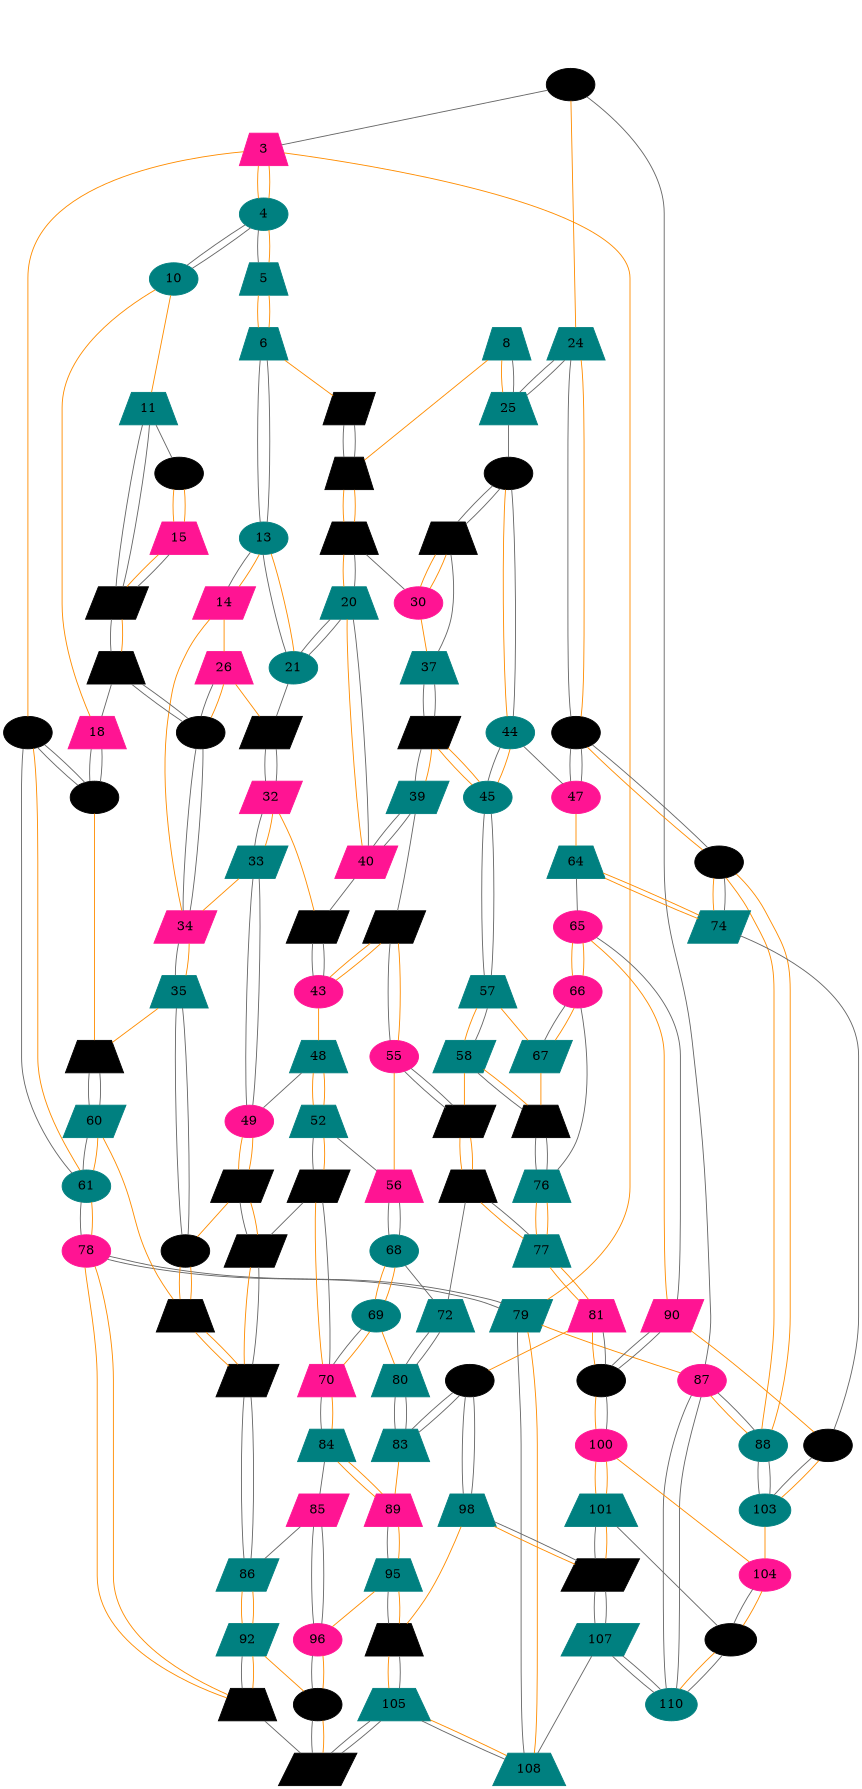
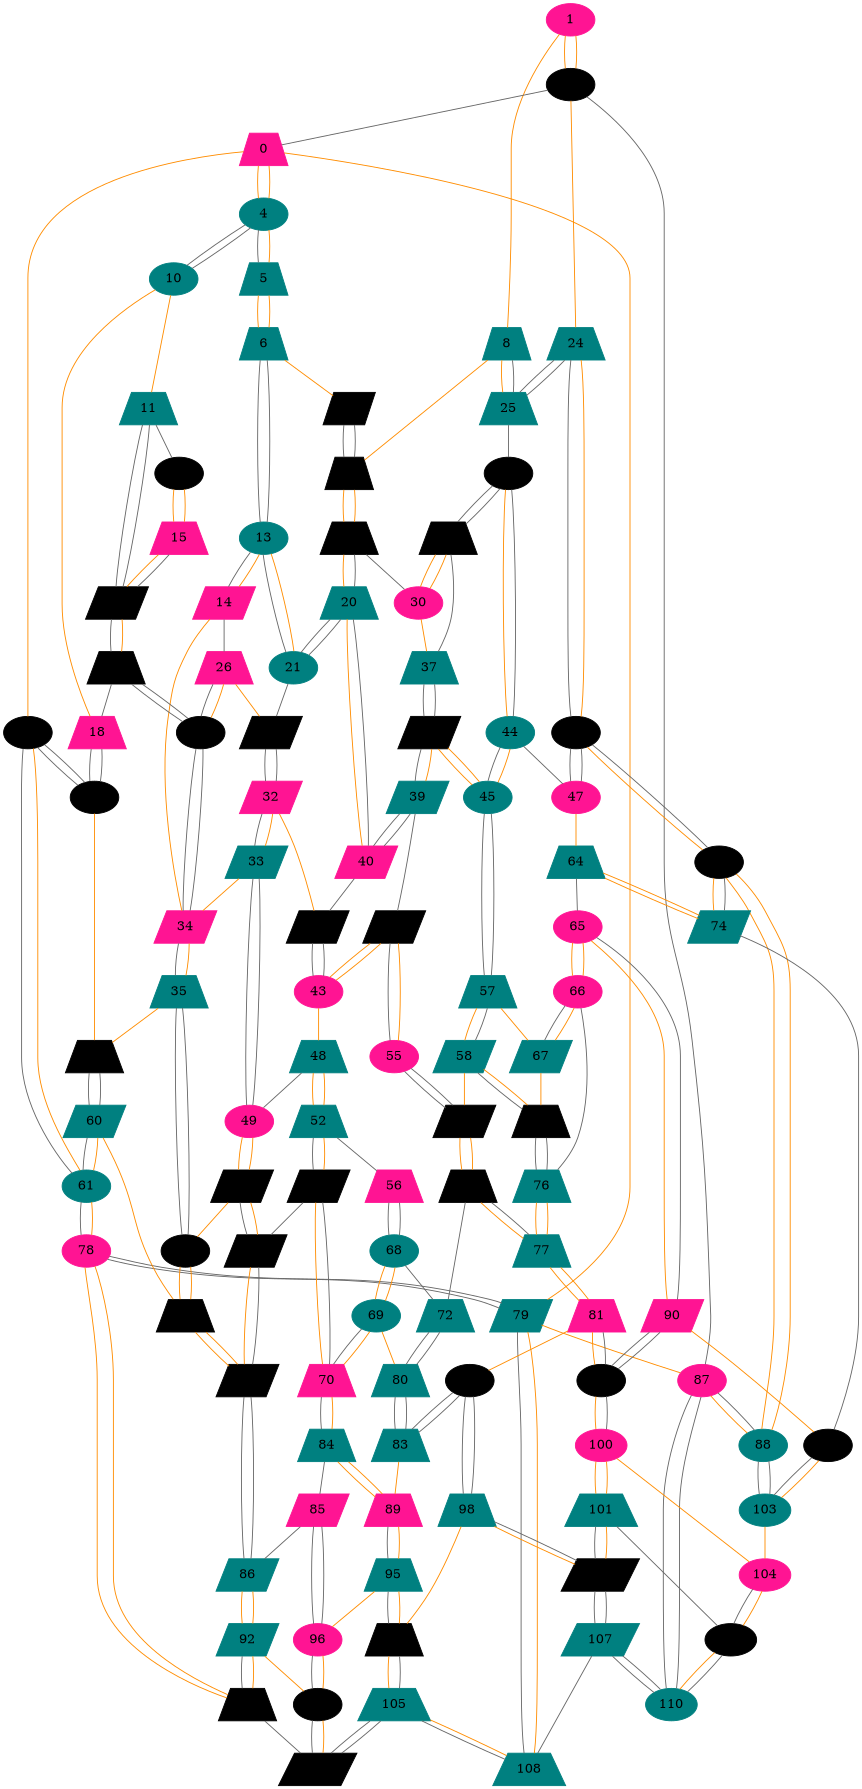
node "1": added
node "3": label "3" -> "0"
edge "14" -- "26": color darkorange -> gray40
edge "55" -- "56": removed
